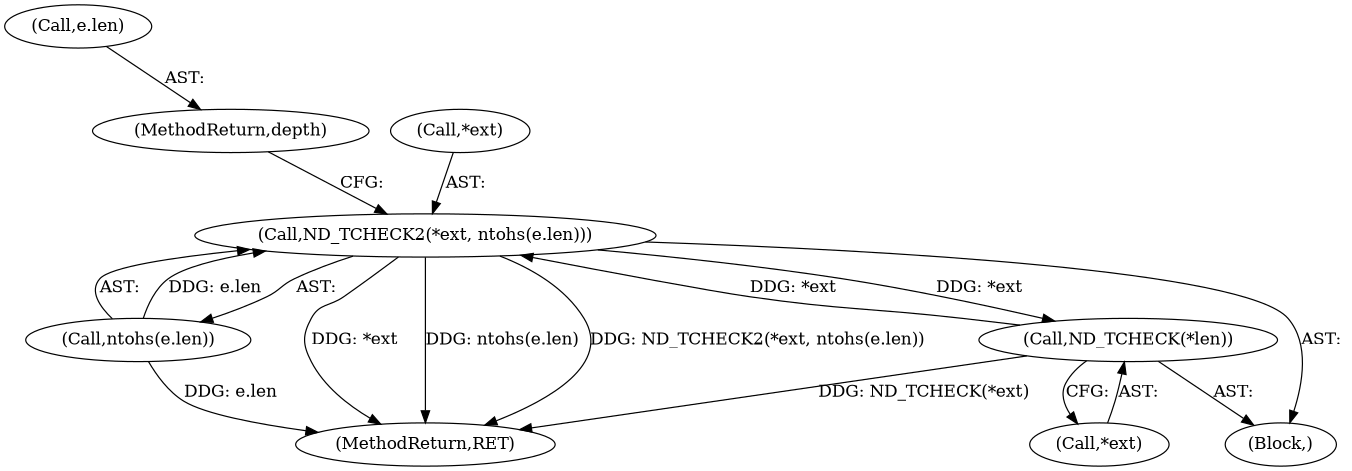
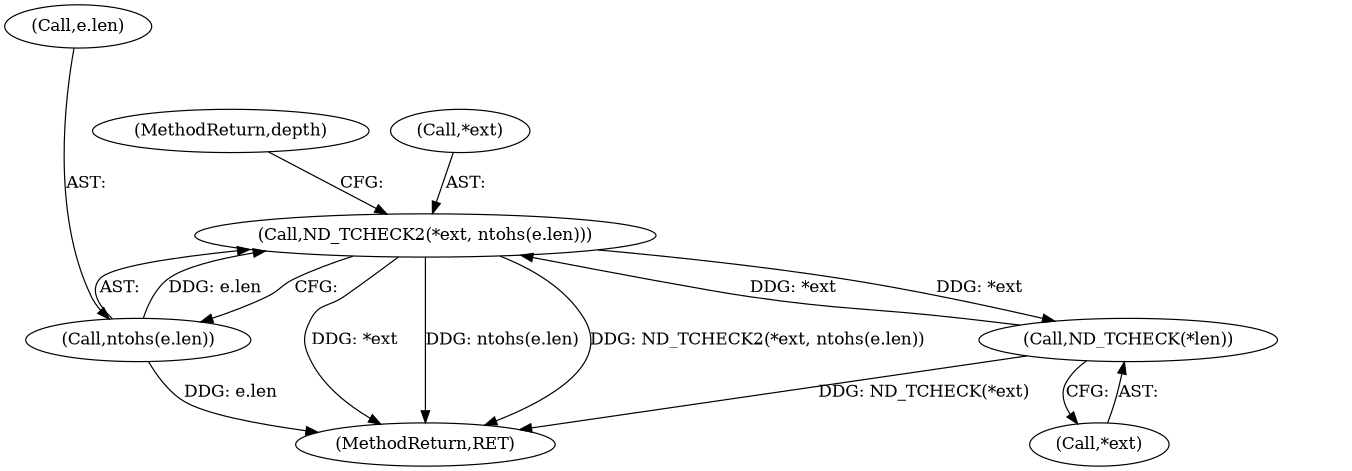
edge "(Call,e.len)" -> "(MethodReturn,depth)": now "(Call,e.len)" -> "(Call,ntohs(e.len))"
edge "(Call,ND_TCHECK2(*ext, ntohs(e.len)))" -> "(Call,ntohs(e.len))": label "AST: " -> "CFG: "
node "(Block,)": removed
